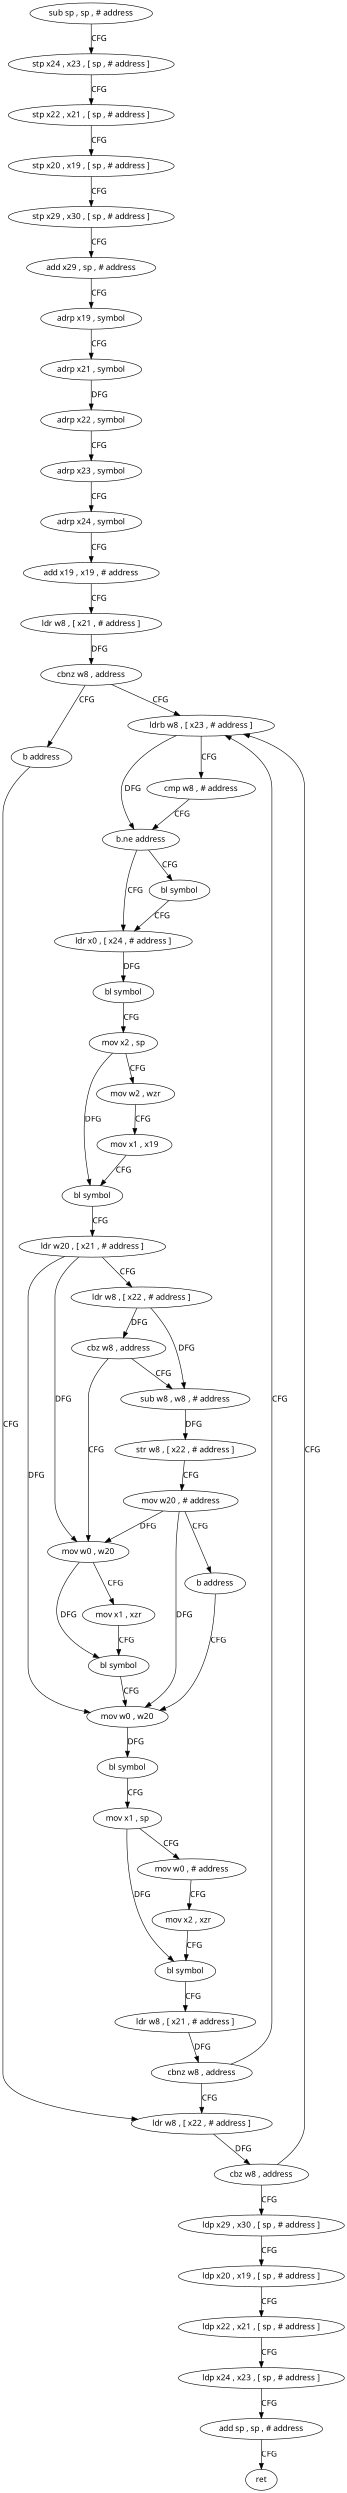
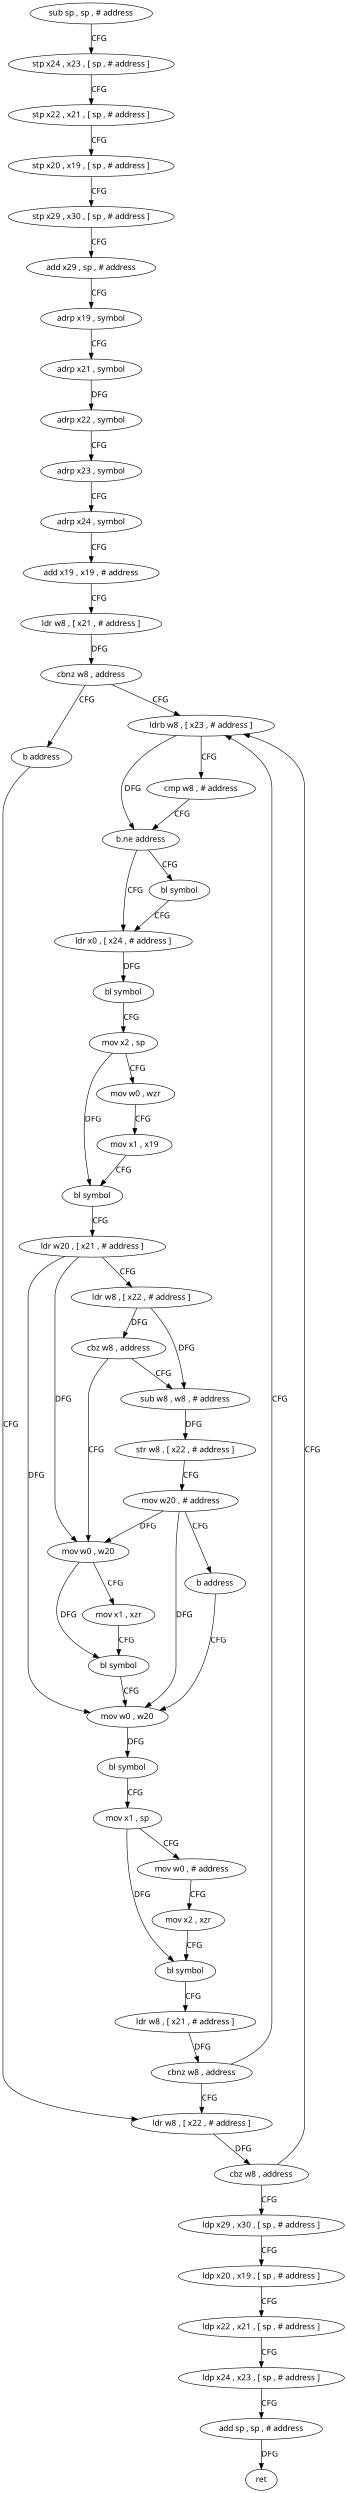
node "mov w2 , wzr": label "mov w2 , wzr" -> "mov w0 , wzr"
edge "add sp , sp , # address" -> "ret": label "CFG" -> "DFG"
